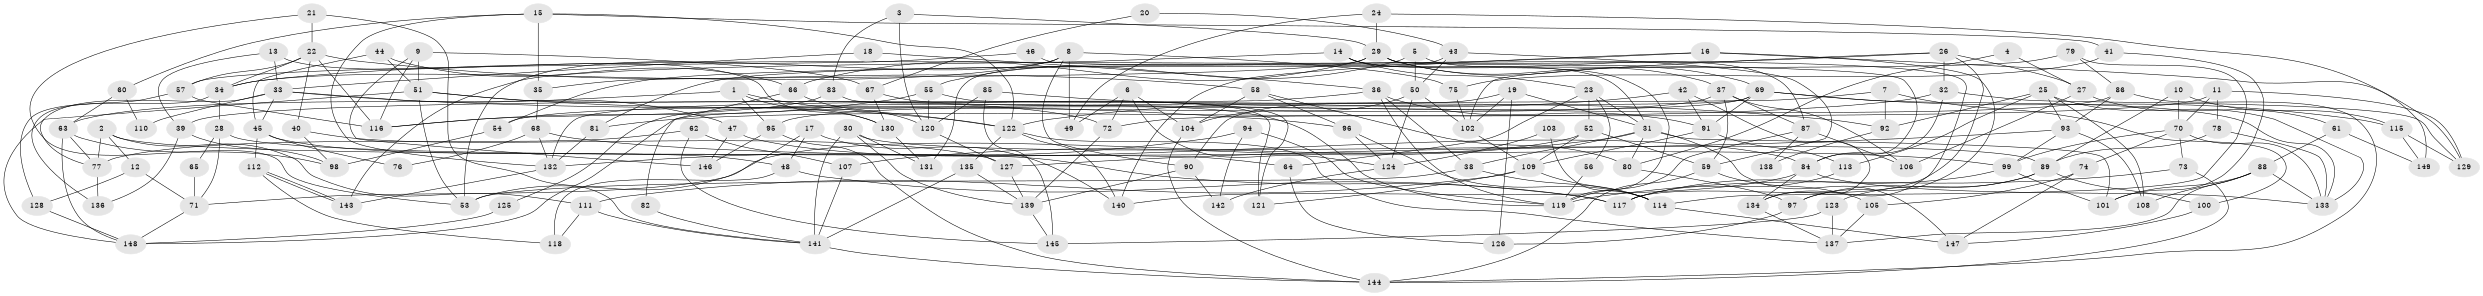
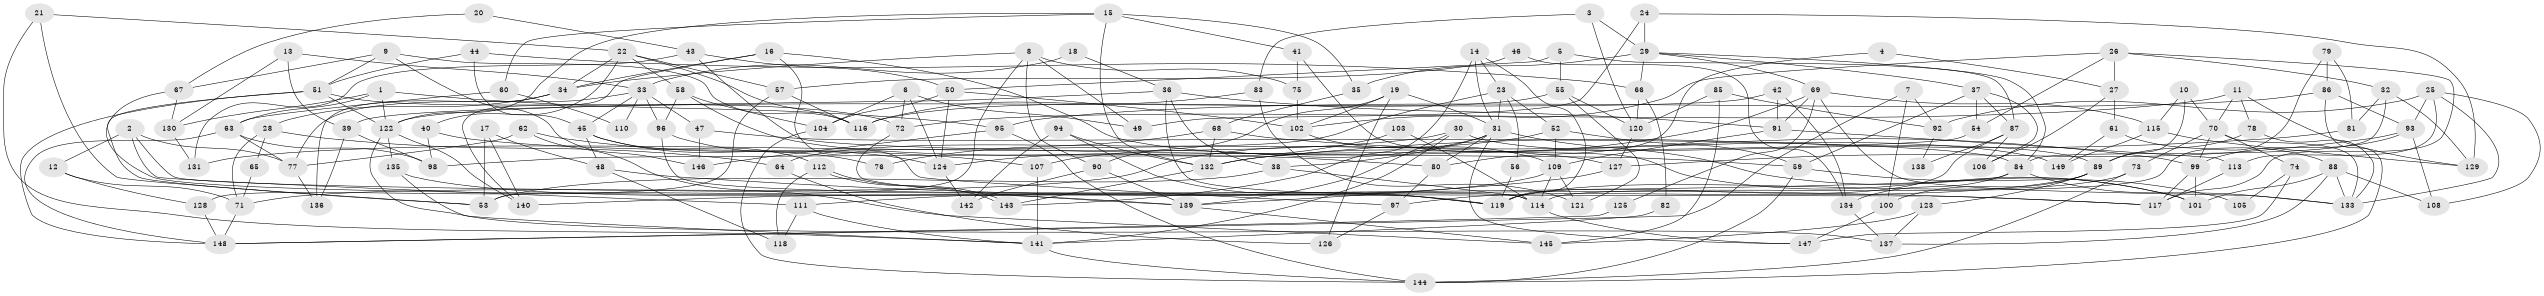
edge "105" -- "137": removed
